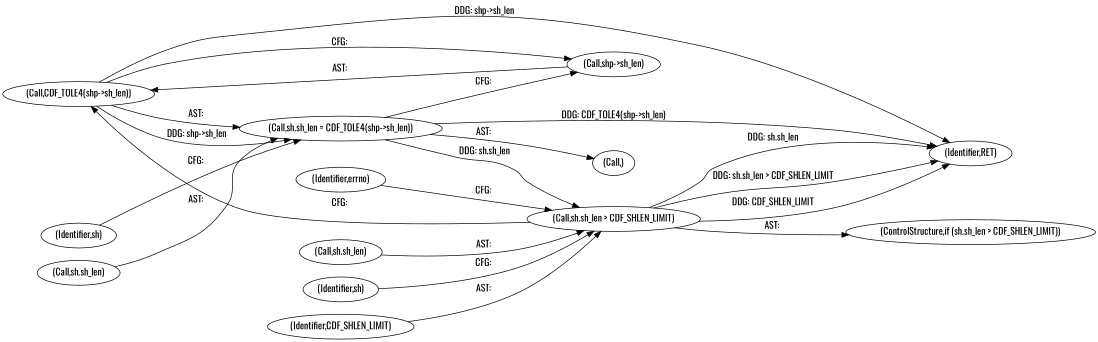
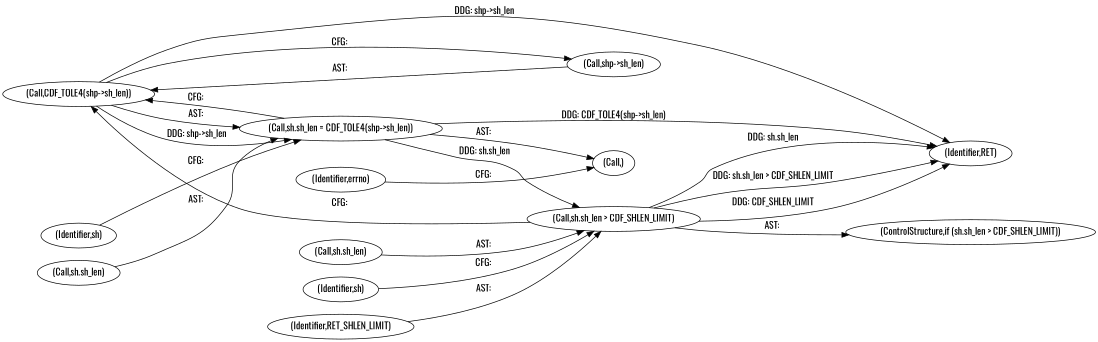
edge "(Call,sh.sh_len = CDF_TOLE4(shp->sh_len))" -> "(Call,shp->sh_len)": now "(Call,sh.sh_len = CDF_TOLE4(shp->sh_len))" -> "(Call,CDF_TOLE4(shp->sh_len))"
edge "(Identifier,errno)" -> "(Call,sh.sh_len > CDF_SHLEN_LIMIT)": now "(Identifier,errno)" -> "(Call,)"
node "(Identifier,CDF_SHLEN_LIMIT)": label "(Identifier,CDF_SHLEN_LIMIT)" -> "(Identifier,RET_SHLEN_LIMIT)"
